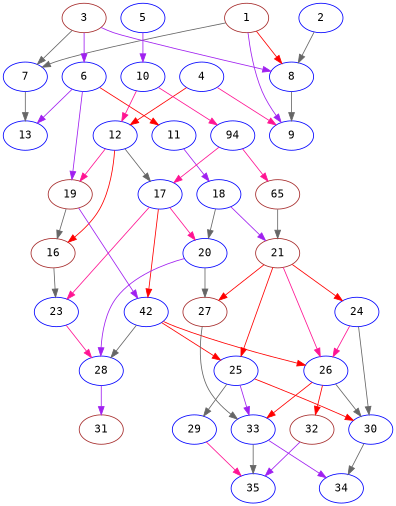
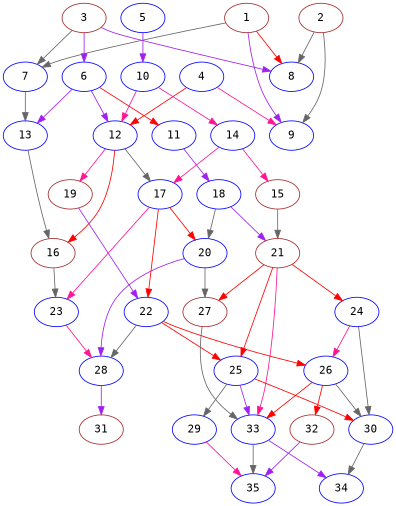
node "2": color blue -> brown
edge "8" -> "9": now "2" -> "9"
edge "6" -> "19": now "6" -> "12"
node "94": label "94" -> "14"
node "65": label "65" -> "15"
edge "19" -> "16": now "13" -> "16"
edge "17" -> "20": color deeppink -> red
edge "21" -> "26": now "21" -> "33"
node "42": label "42" -> "22"
